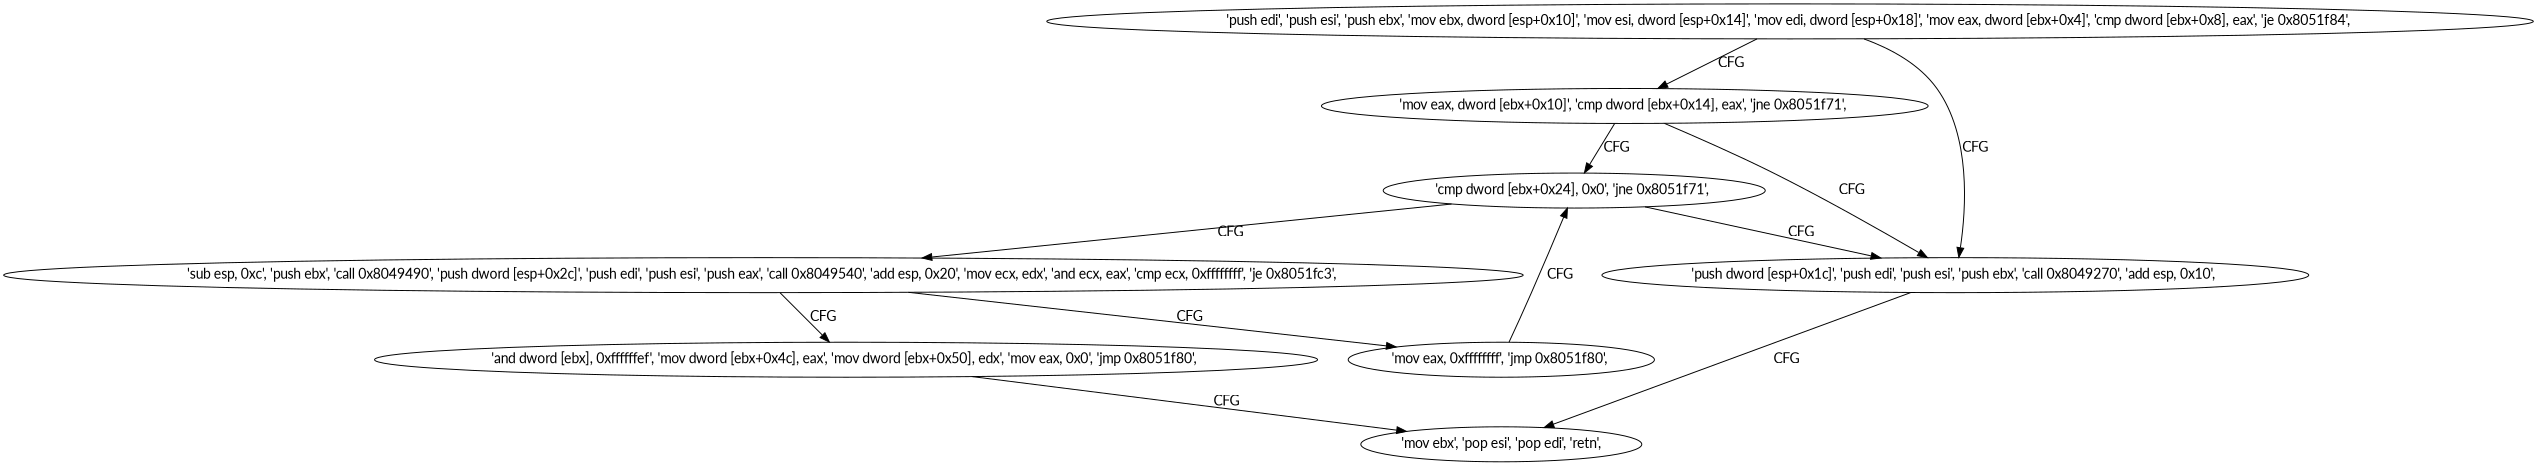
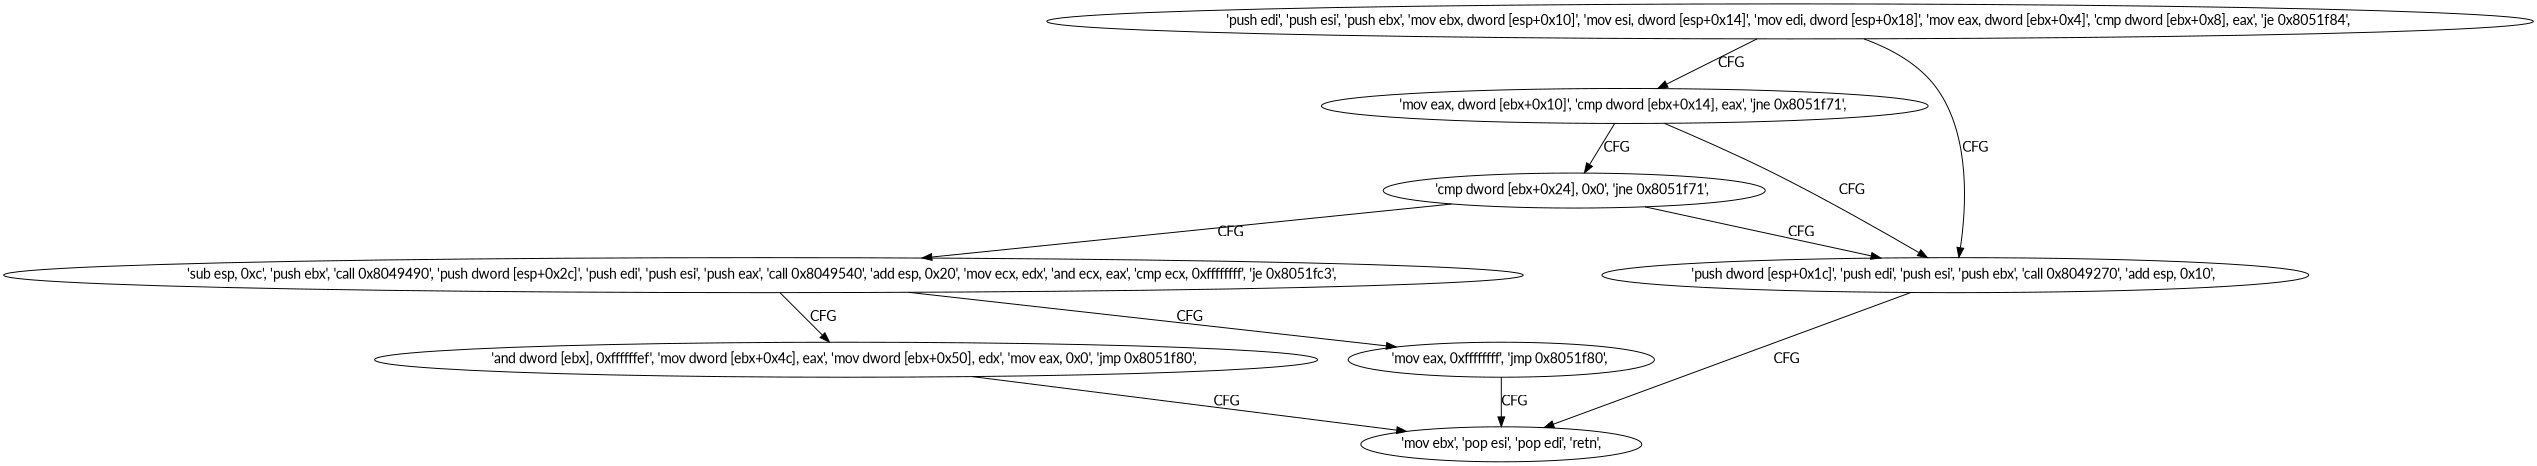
edge "'mov eax, 0xffffffff', 'jmp 0x8051f80'," -> "'cmp dword [ebx+0x24], 0x0', 'jne 0x8051f71',": now "'mov eax, 0xffffffff', 'jmp 0x8051f80'," -> "'mov ebx', 'pop esi', 'pop edi', 'retn',"
